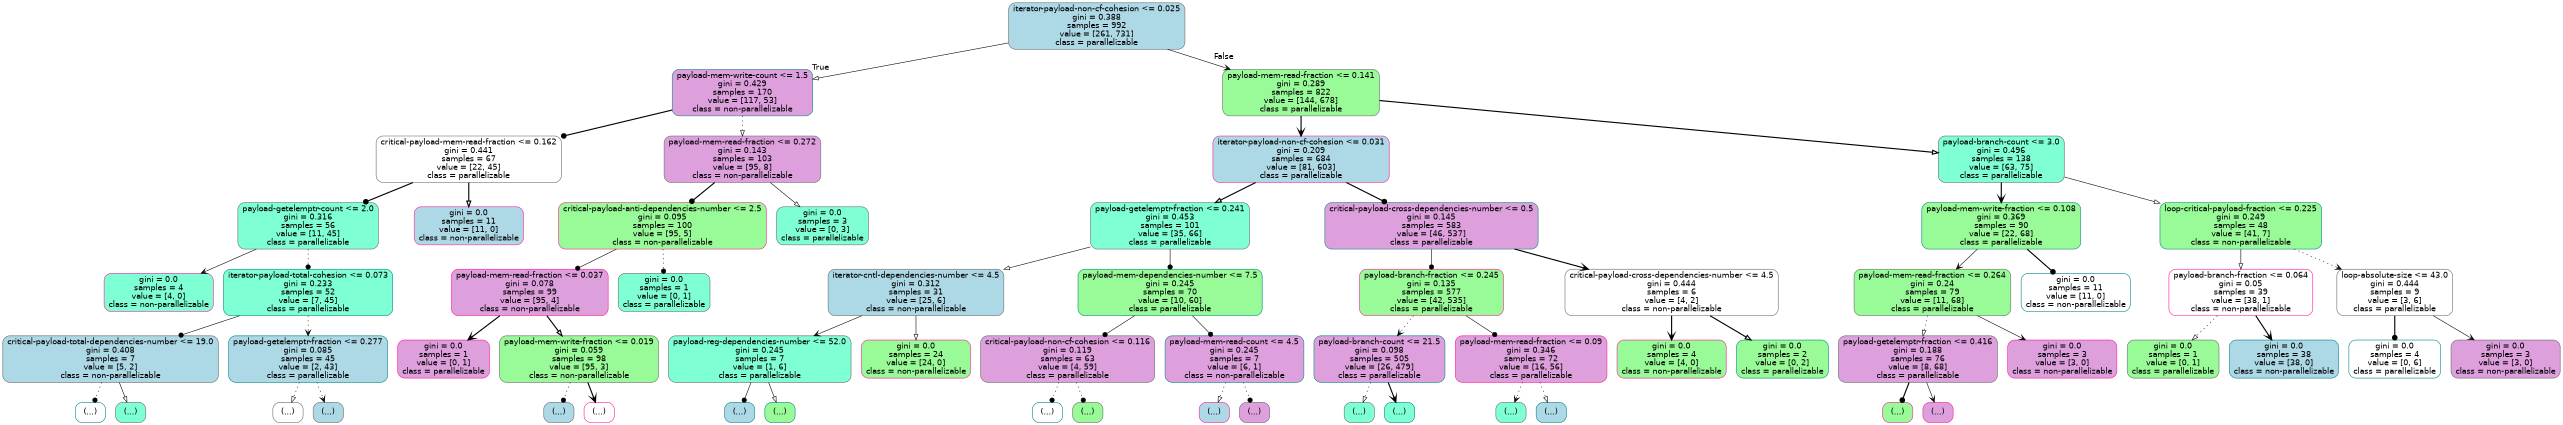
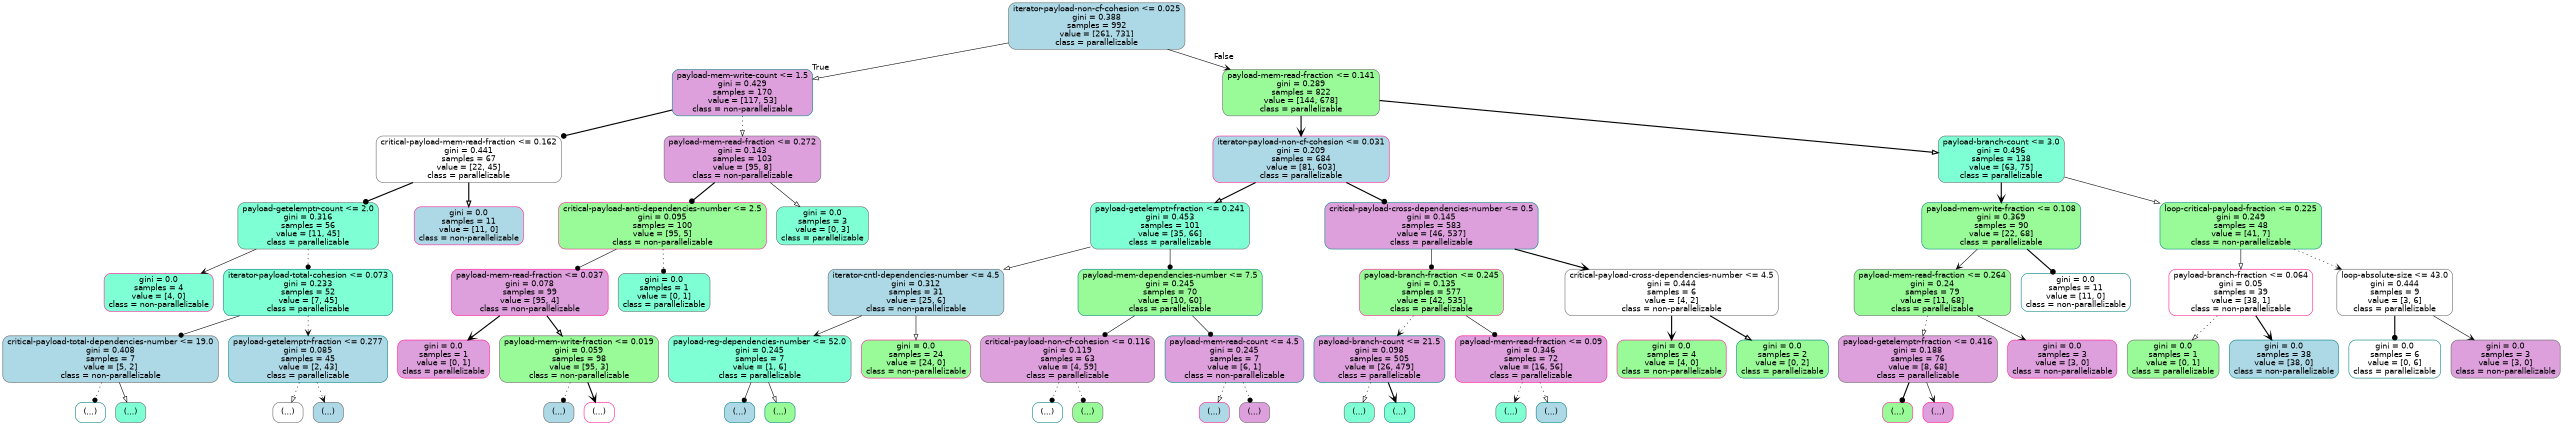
node "gini = 0.0 samples = 4 value = [0, 6] class = parallelizable": label "gini = 0.0 samples = 4 value = [0, 6] class = parallelizable" -> "gini = 0.0 samples = 6 value = [0, 6] class = parallelizable"
